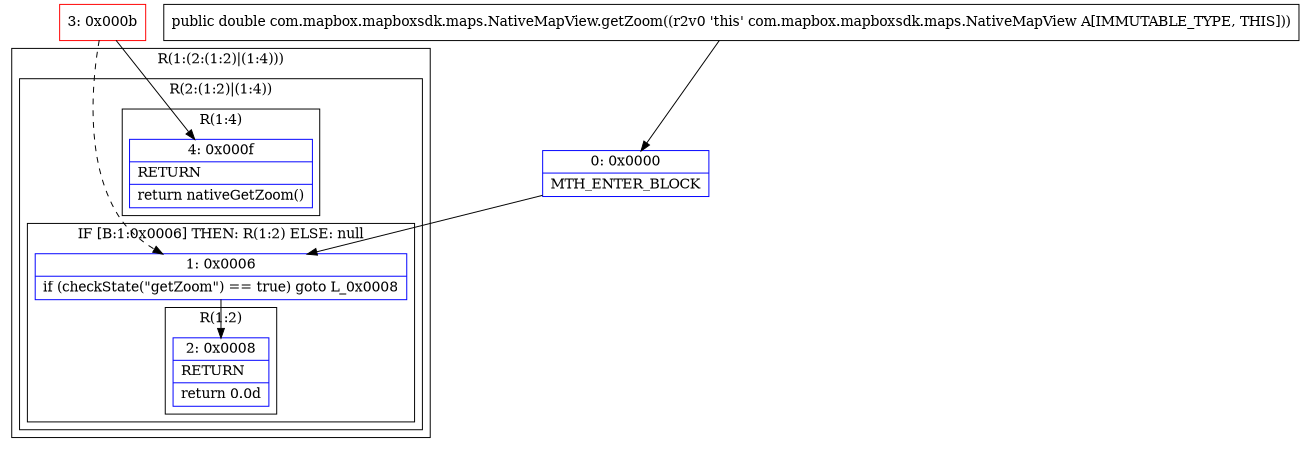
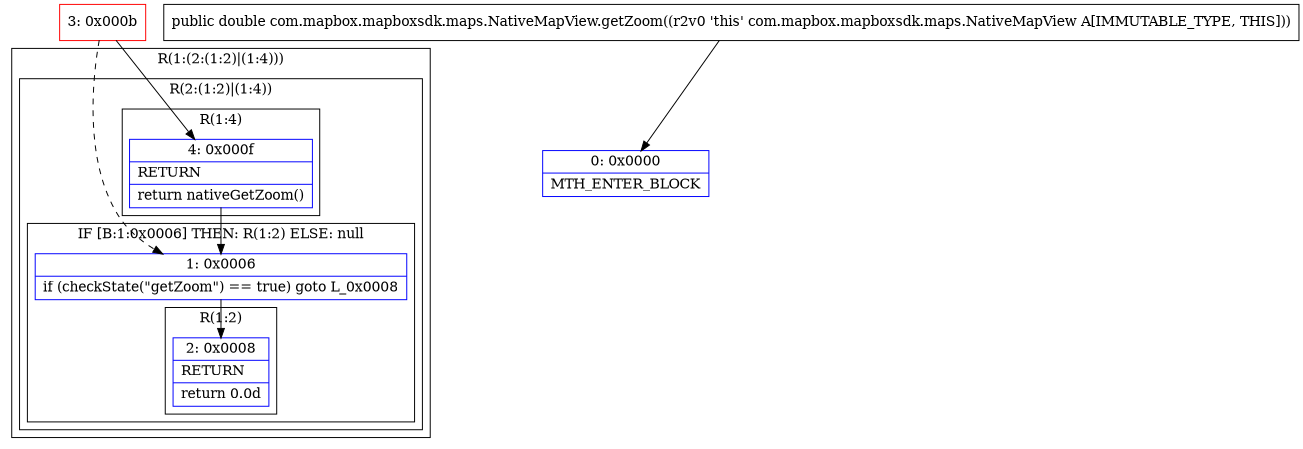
edge "0: 0x0000" -> "1: 0x0006": now "4: 0x000f" -> "1: 0x0006"
